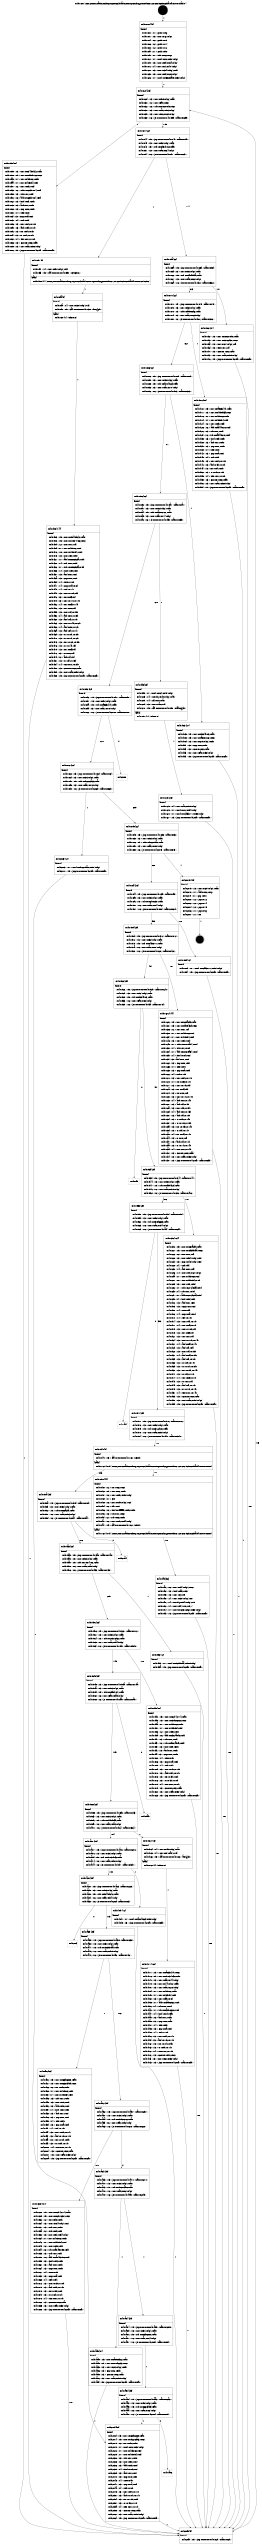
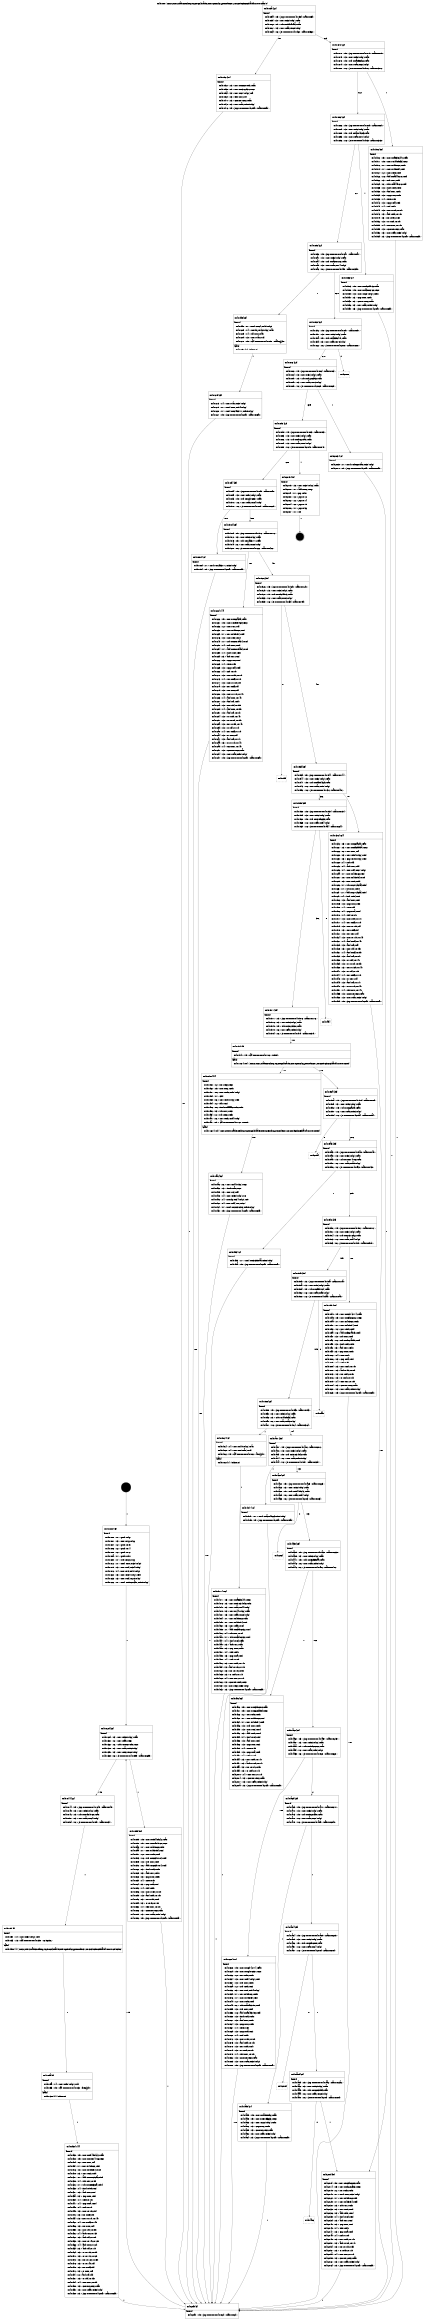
edge "0x401844 [22]" -> "0x40185a [22]": removed, label "714"
node "0x4020ed": added
